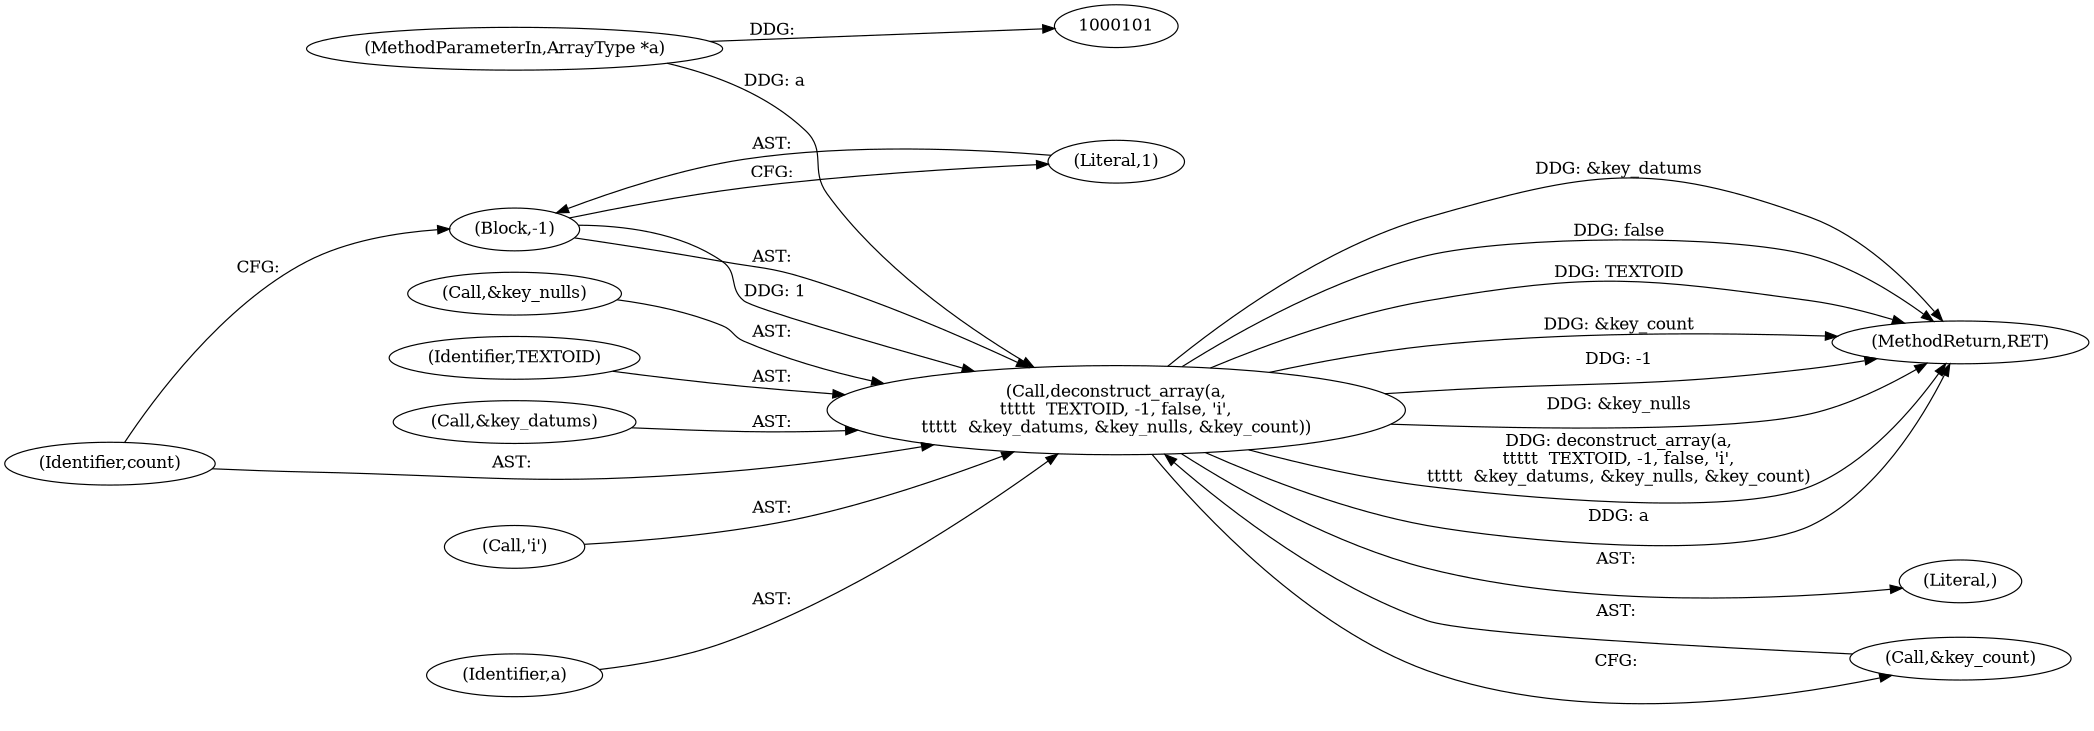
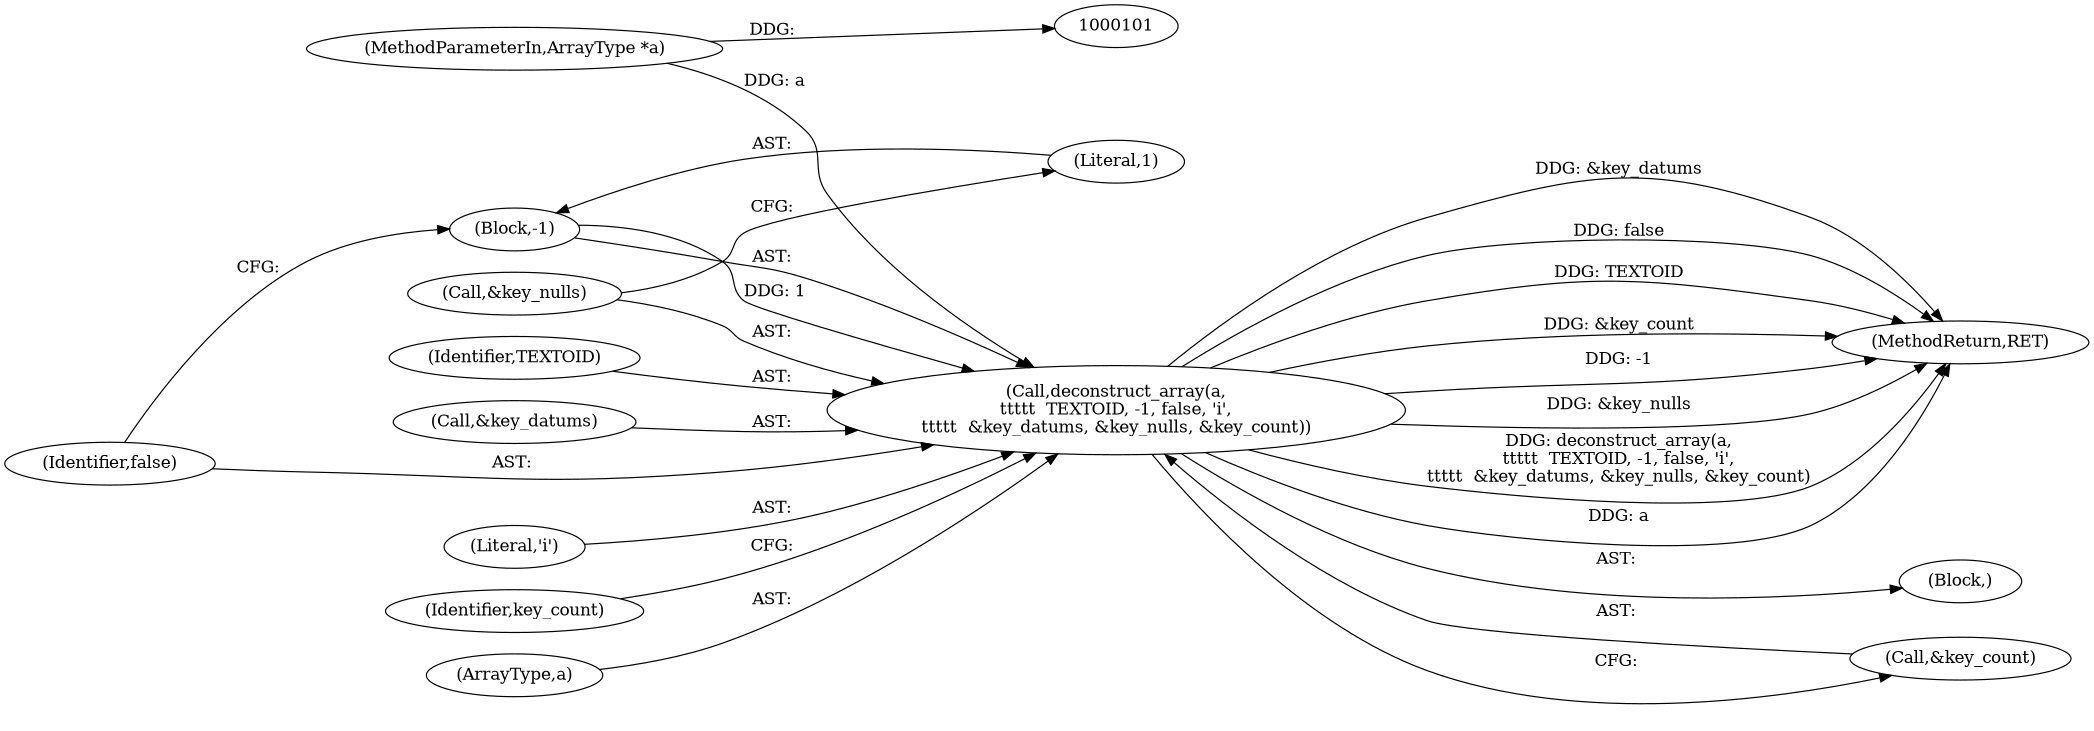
edge "(Block,-1)" -> "(Literal,1)": now "(Call,&key_nulls)" -> "(Literal,1)"
node "(Identifier,count)": label "(Identifier,count)" -> "(Identifier,false)"
node "(Call,'i')": label "(Call,'i')" -> "(Literal,'i')"
node "(Literal,)": label "(Literal,)" -> "(Block,)"
node "(Identifier,key_count)": added
node "(Identifier,a)": label "(Identifier,a)" -> "(ArrayType,a)"
